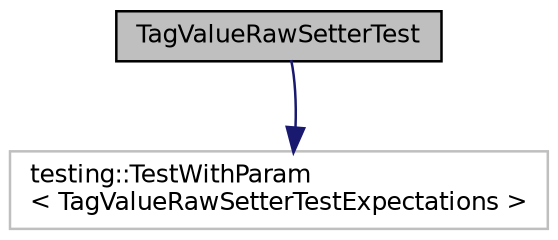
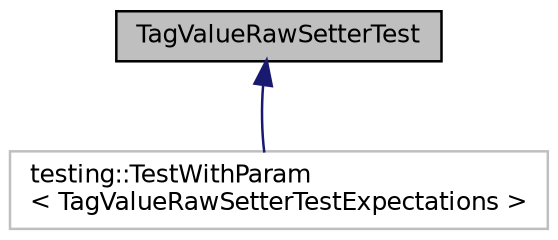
edge "TagValueRawSetterTest" -> "testing::TestWithParam < TagValueRawSetterTestExpectations >": reversed
